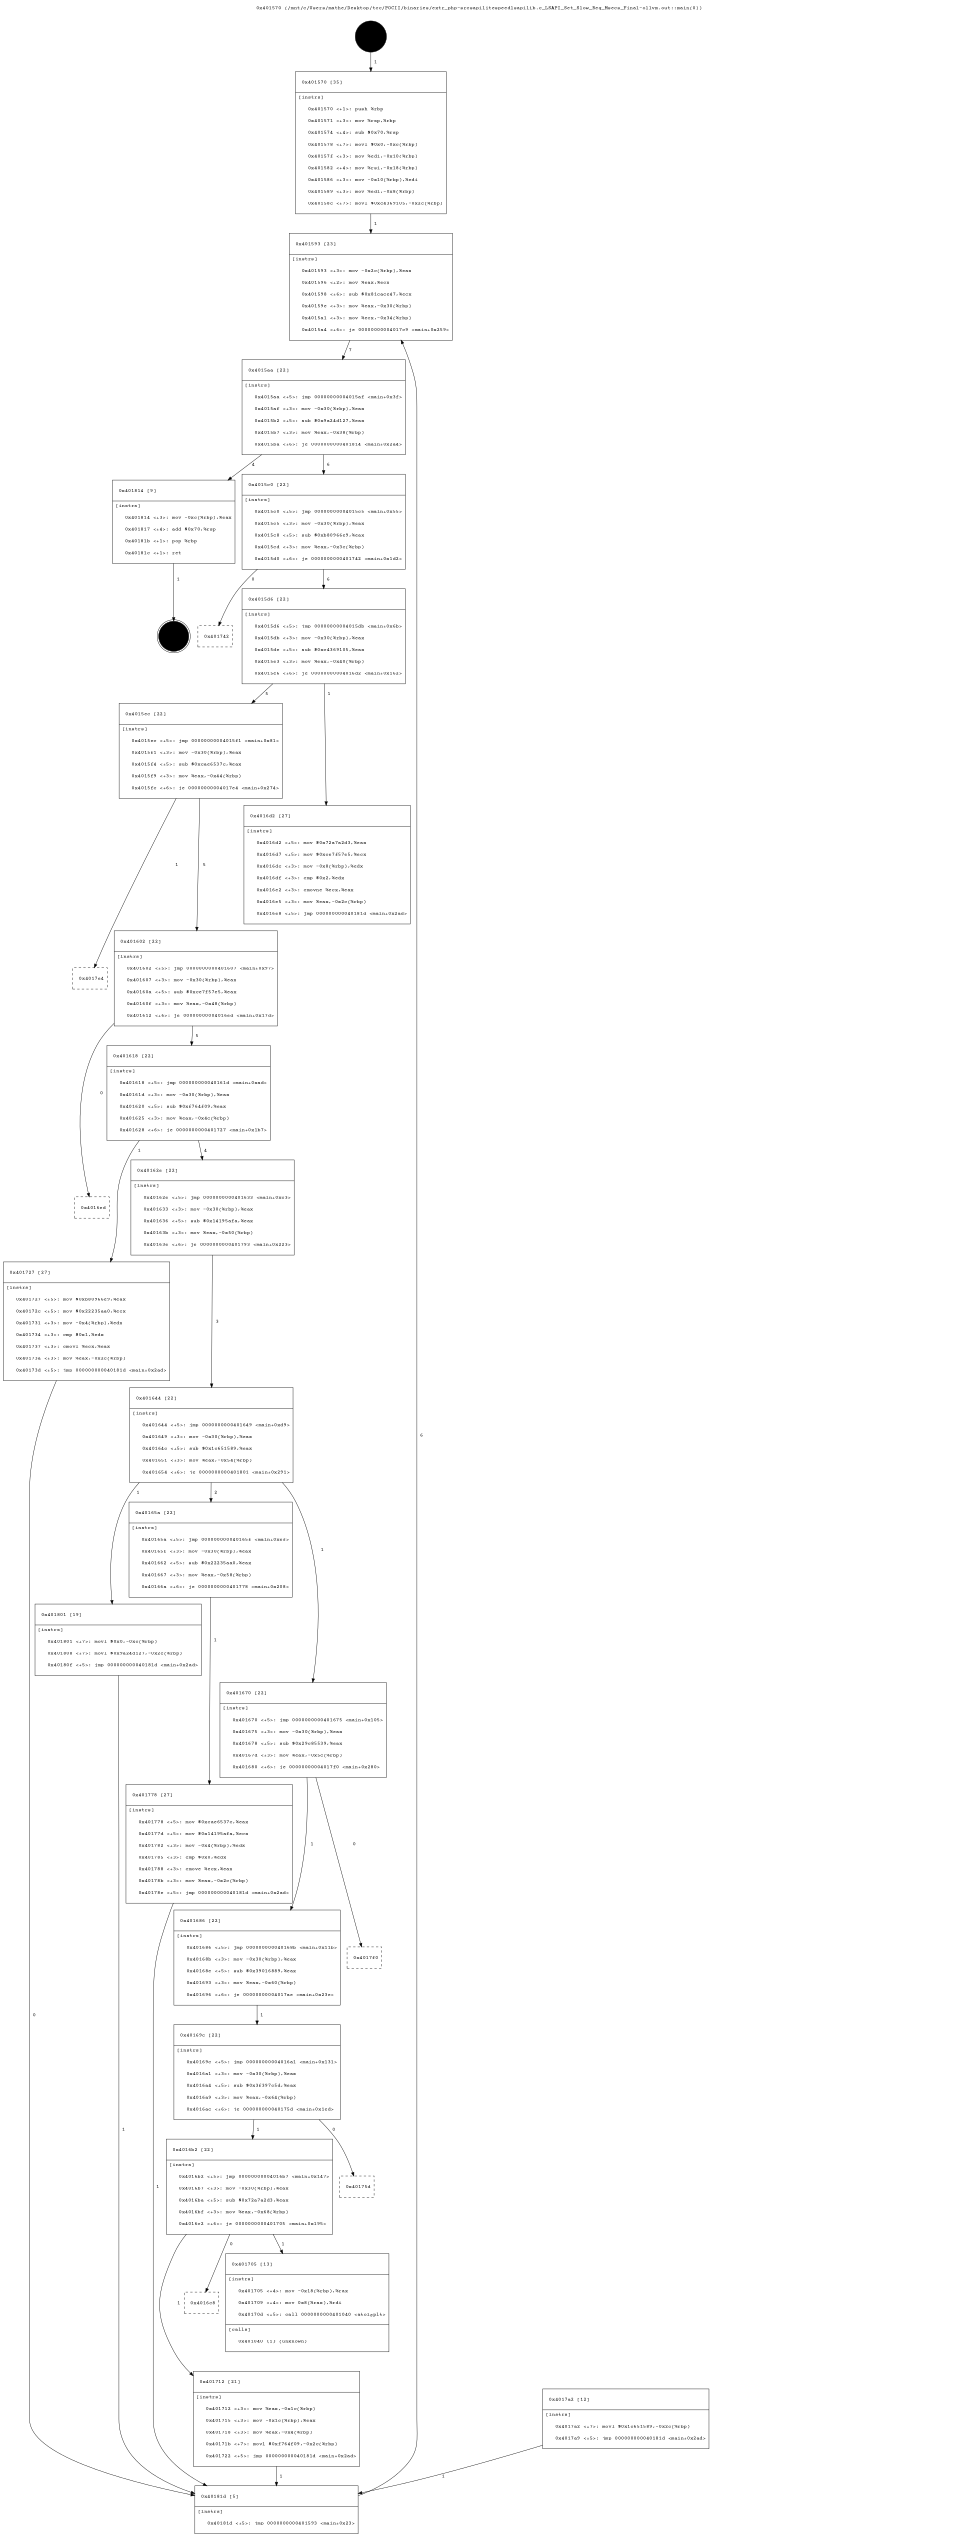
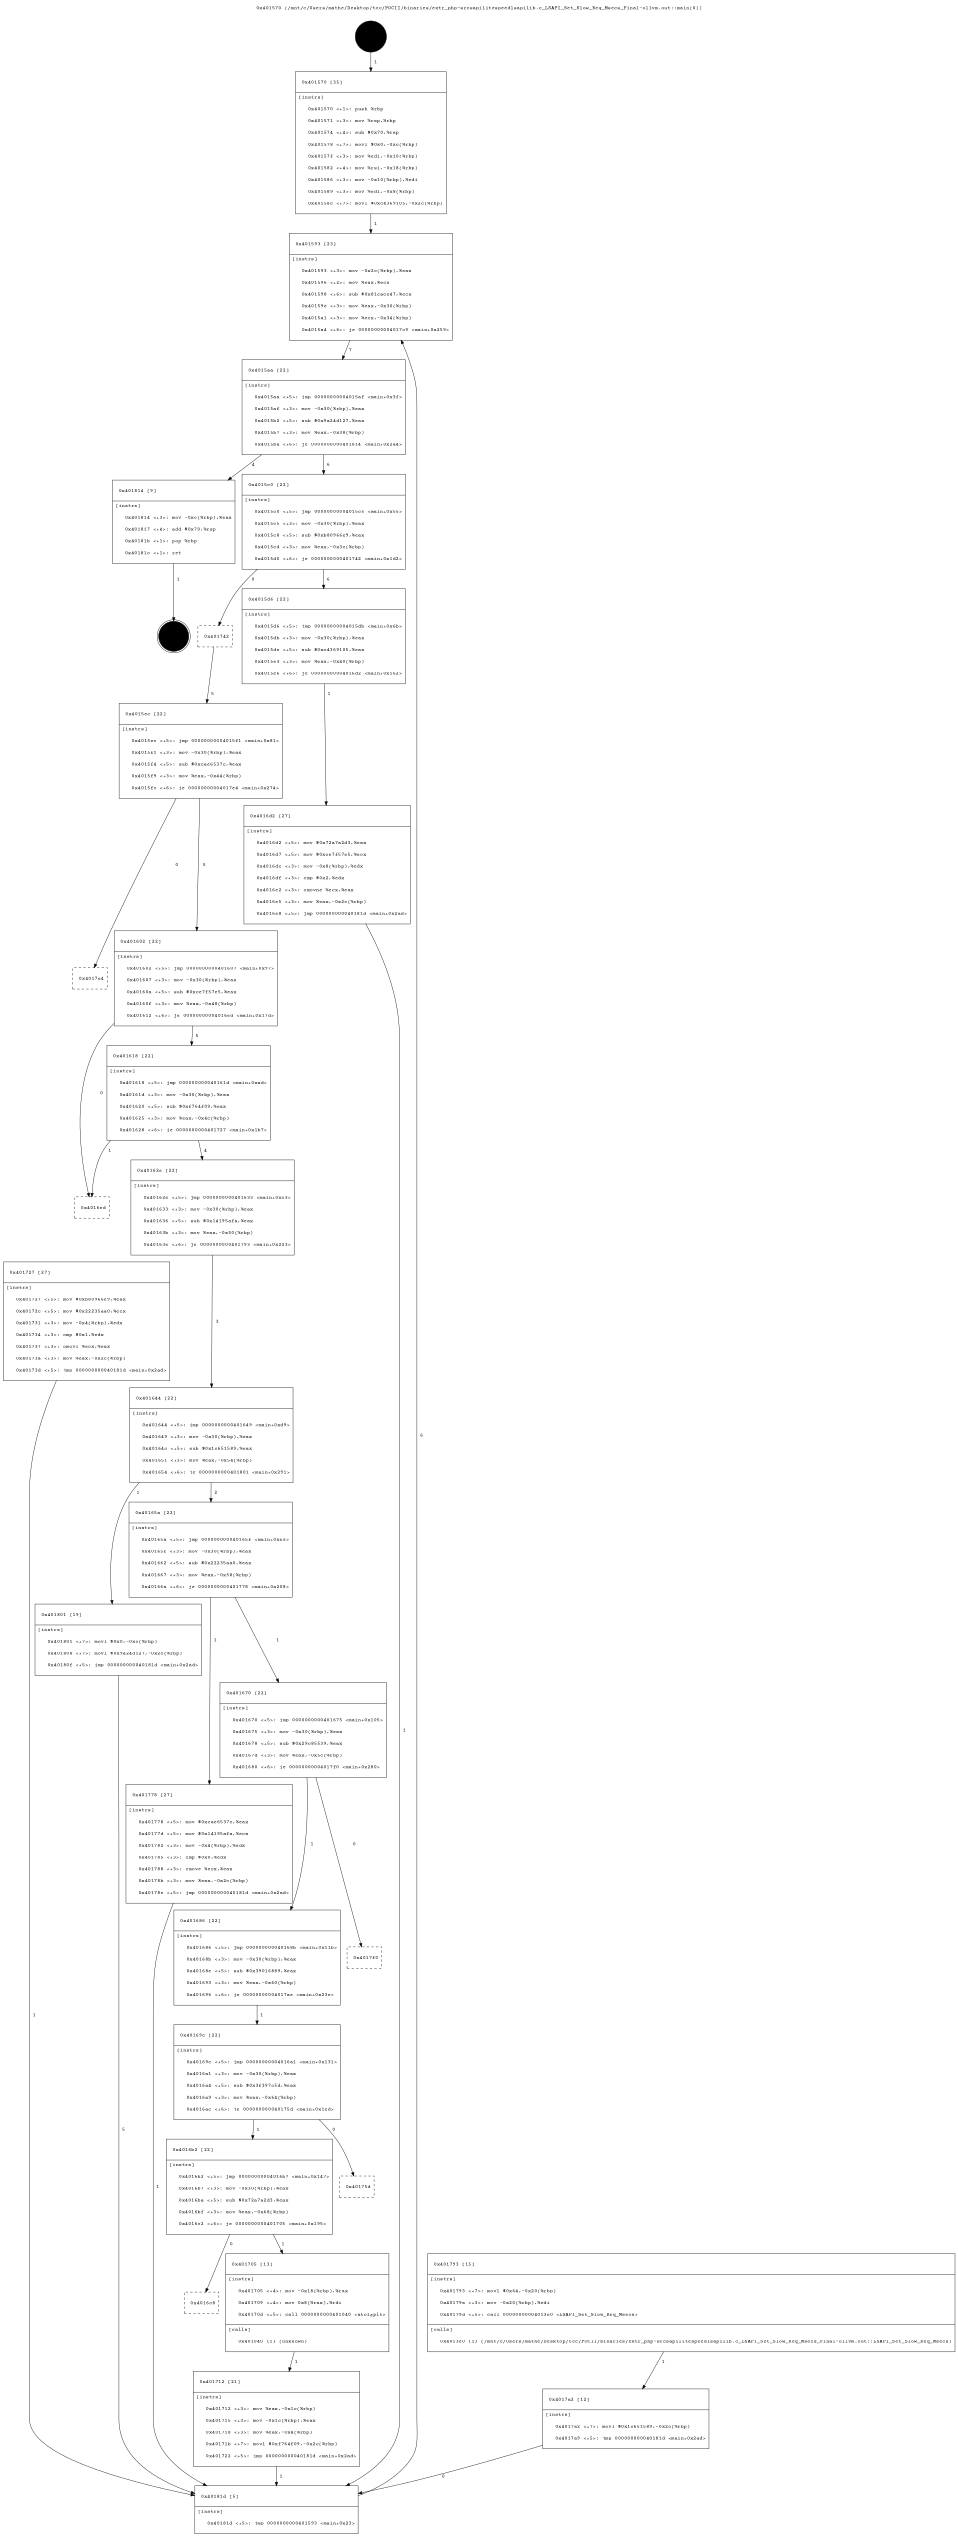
edge "0x4015d6 [22]" -> "0x4015ec [22]": now "0x401742" -> "0x4015ec [22]"
edge "0x4015ec [22]" -> "0x4017e4": label " 1" -> " 0"
edge "0x401618 [22]" -> "0x401727 [27]": now "0x401618 [22]" -> "0x4016ed"
edge "0x401644 [22]" -> "0x401670 [22]": now "0x40165a [22]" -> "0x401670 [22]"
edge "0x4016d2 [27]" -> "0x40181d [5]": added, label "1"
edge "0x401727 [27]" -> "0x40181d [5]": label " 0" -> " 1"
edge "0x401801 [19]" -> "0x40181d [5]": label " 1" -> " 5"
node "0x401793 [15]": added
edge "0x4016b2 [22]" -> "0x401712 [21]": now "0x401705 [13]" -> "0x401712 [21]"
edge "0x4017a2 [12]" -> "0x40181d [5]": label " 1" -> " 0"
